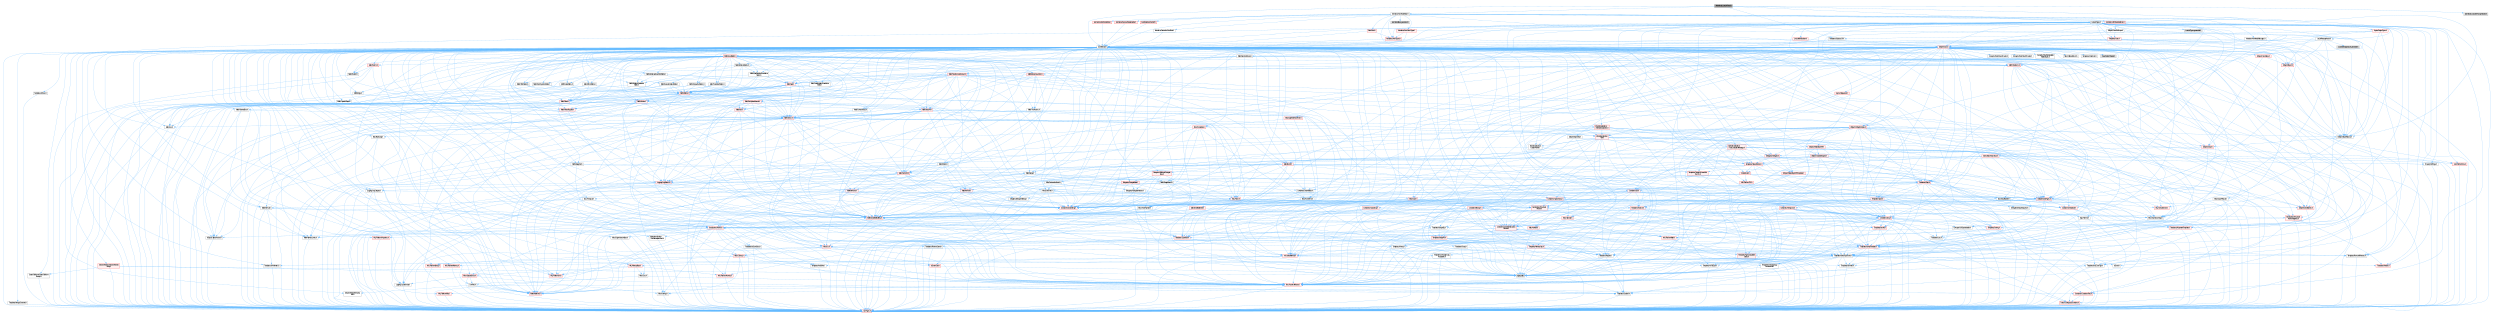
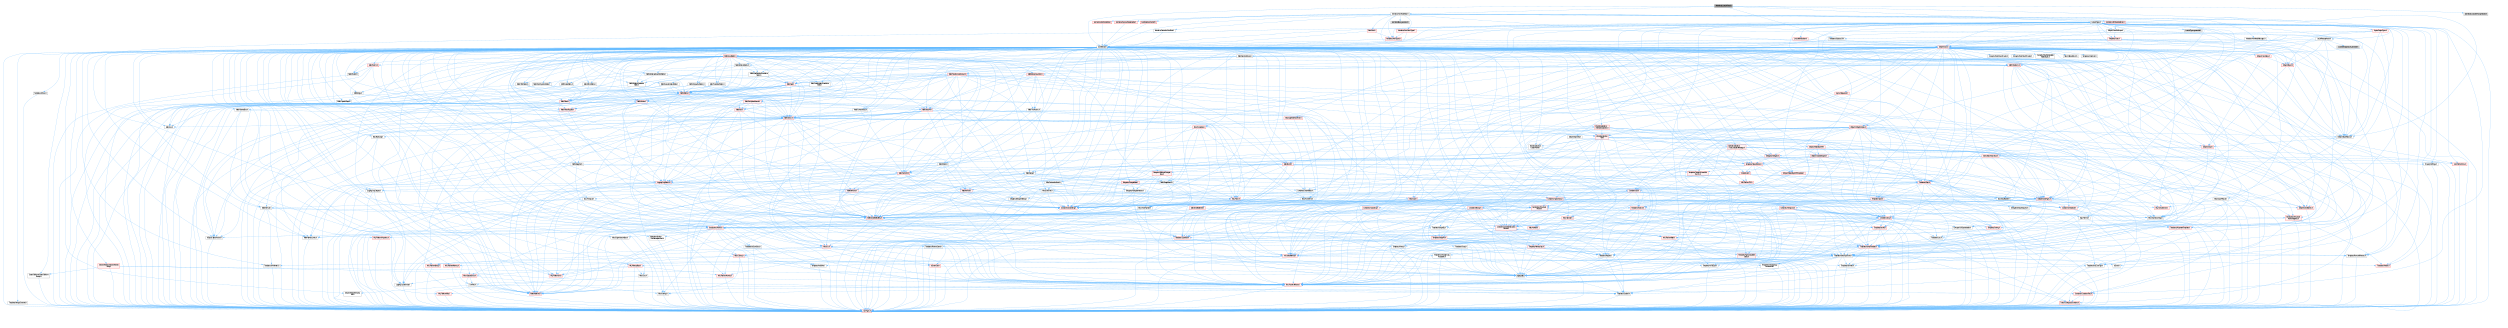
node "Trace/Detail/Channel.h": removed
